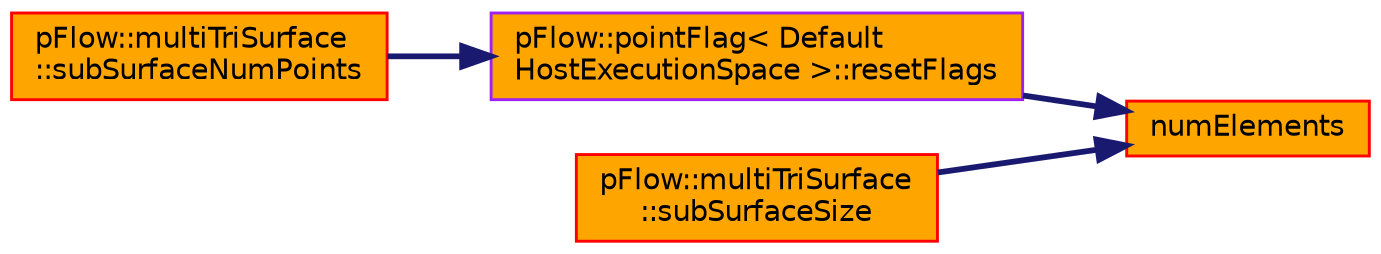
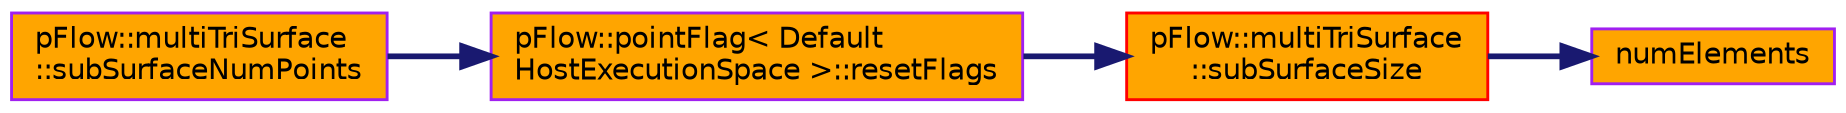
node "pFlow::multiTriSurface ::subSurfaceNumPoints": color red -> purple
edge "pFlow::pointFlag< Default HostExecutionSpace >::resetFlags" -> "numElements": now "pFlow::pointFlag< Default HostExecutionSpace >::resetFlags" -> "pFlow::multiTriSurface ::subSurfaceSize"
node "numElements": color red -> purple
